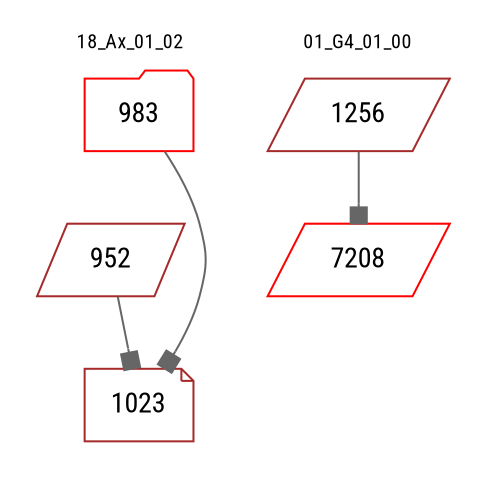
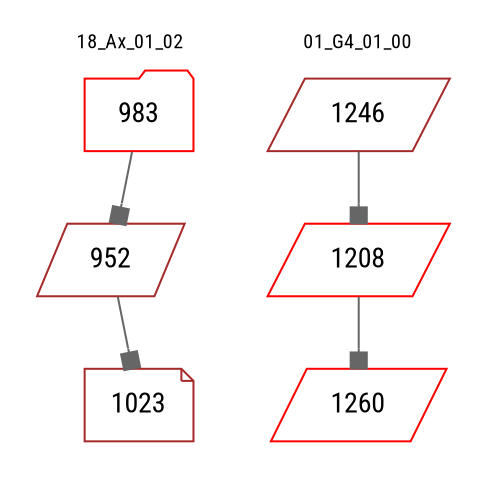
node "1256": label "1256" -> "1246"
edge "983" -> "1023": now "983" -> "952"
node "7208": label "7208" -> "1208"
node "1260": added
